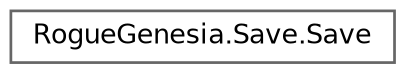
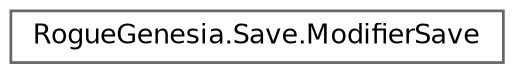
node "RogueGenesia.Save.Save": label "RogueGenesia.Save.Save" -> "RogueGenesia.Save.ModifierSave"
